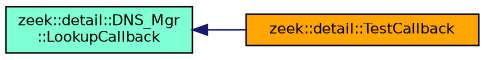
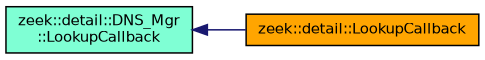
node "zeek::detail::TestCallback": label "zeek::detail::TestCallback" -> "zeek::detail::LookupCallback"
